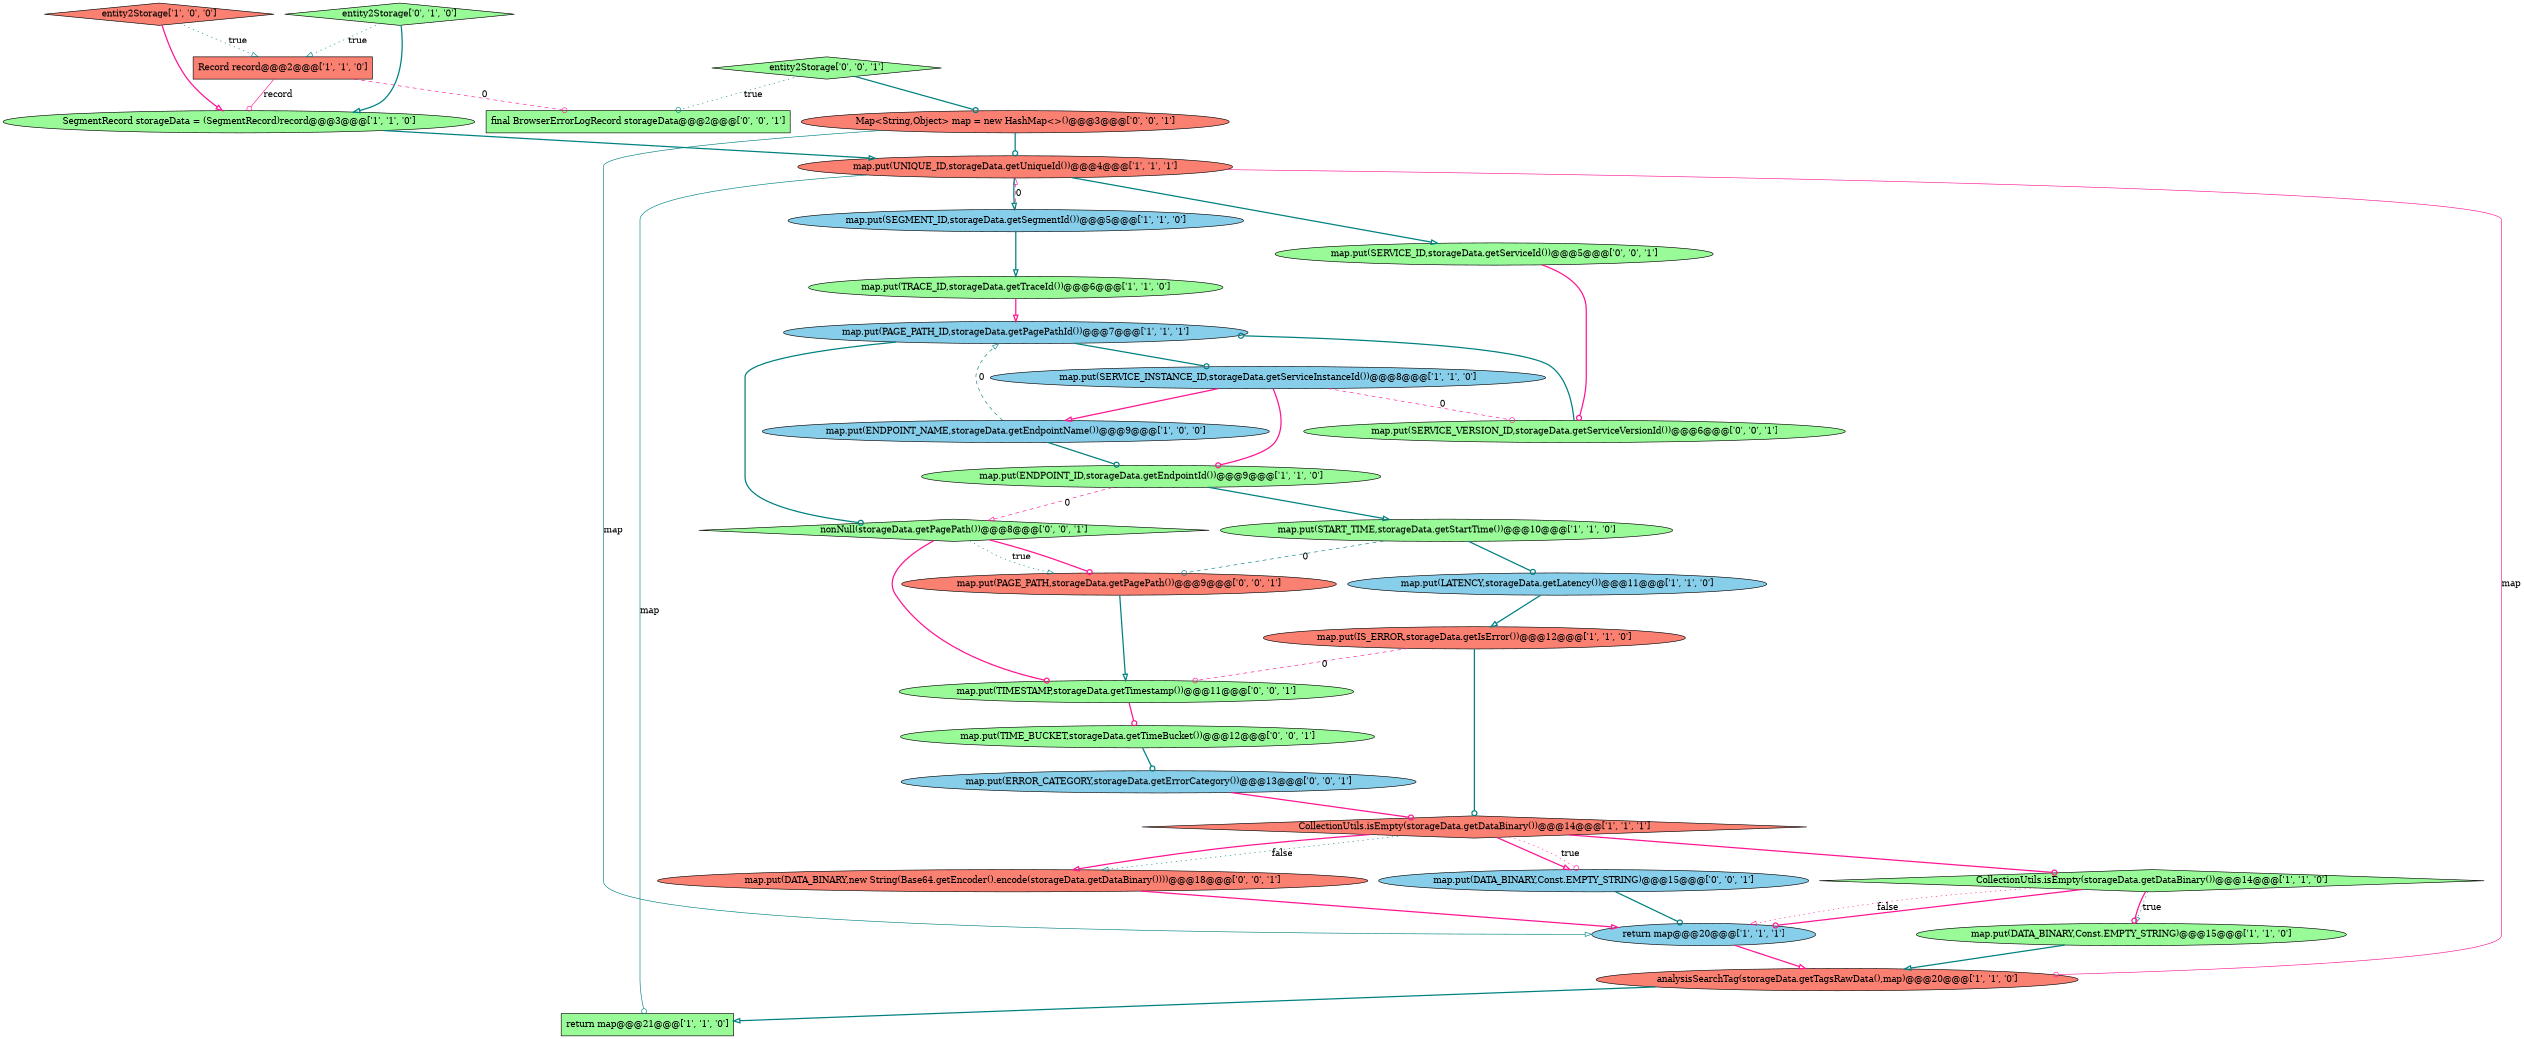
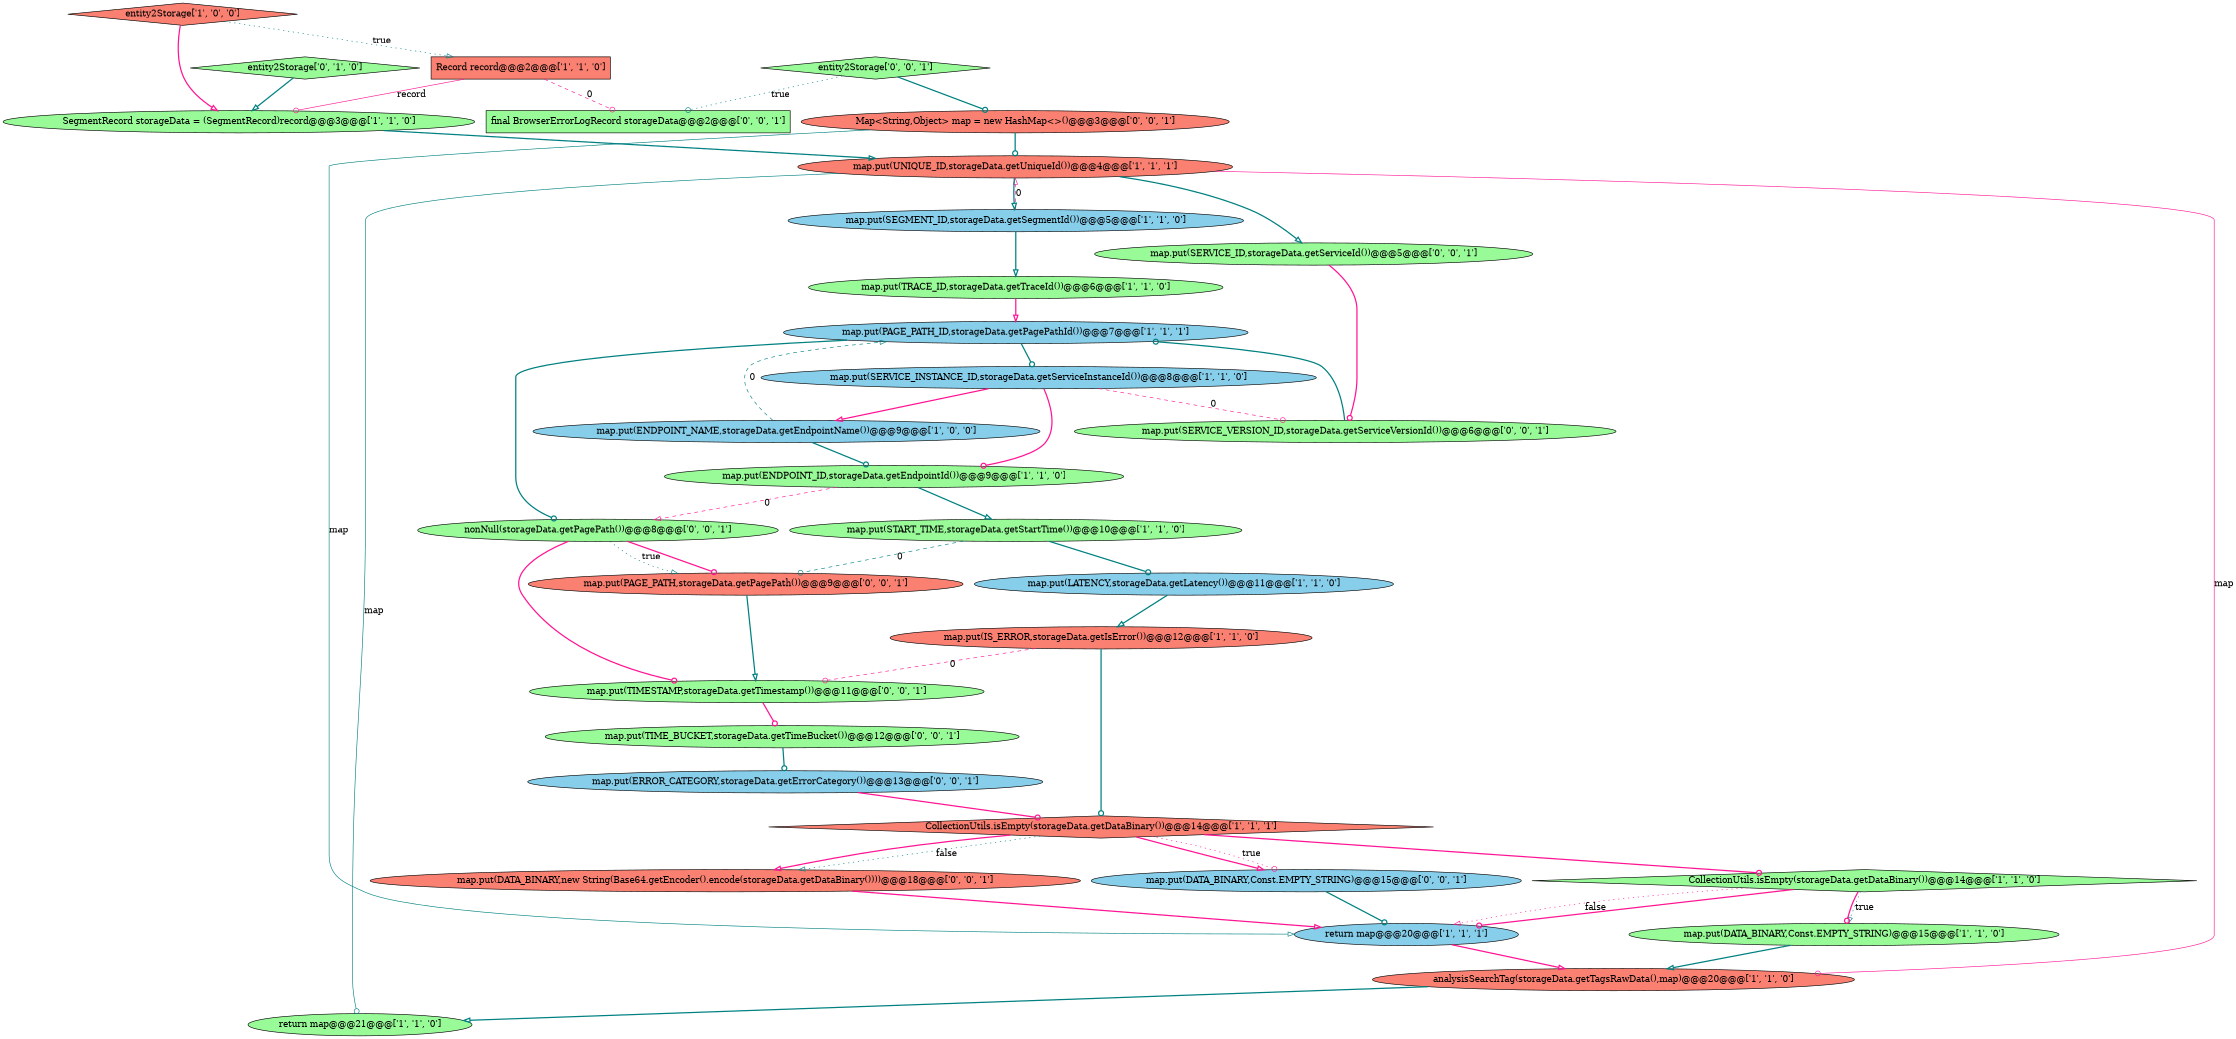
edge "entity2Storage['0', '1', '0']" -> "Record record@@@2@@@['1', '1', '0']": removed, label "true"
node "nonNull(storageData.getPagePath())@@@8@@@['0', '0', '1']": shape diamond -> ellipse
node "return map@@@21@@@['1', '1', '0']": shape box -> ellipse
